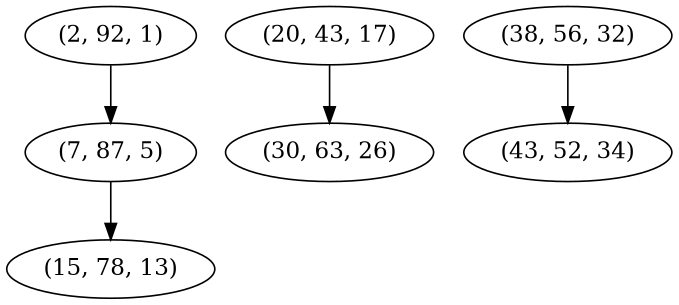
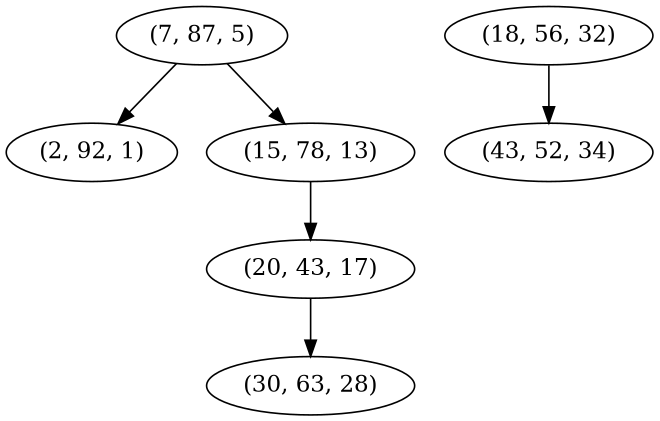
node "(38, 56, 32)": label "(38, 56, 32)" -> "(18, 56, 32)"
edge "(2, 92, 1)" -> "(7, 87, 5)": reversed
node "(30, 63, 26)": label "(30, 63, 26)" -> "(30, 63, 28)"
edge "(15, 78, 13)" -> "(20, 43, 17)": added
